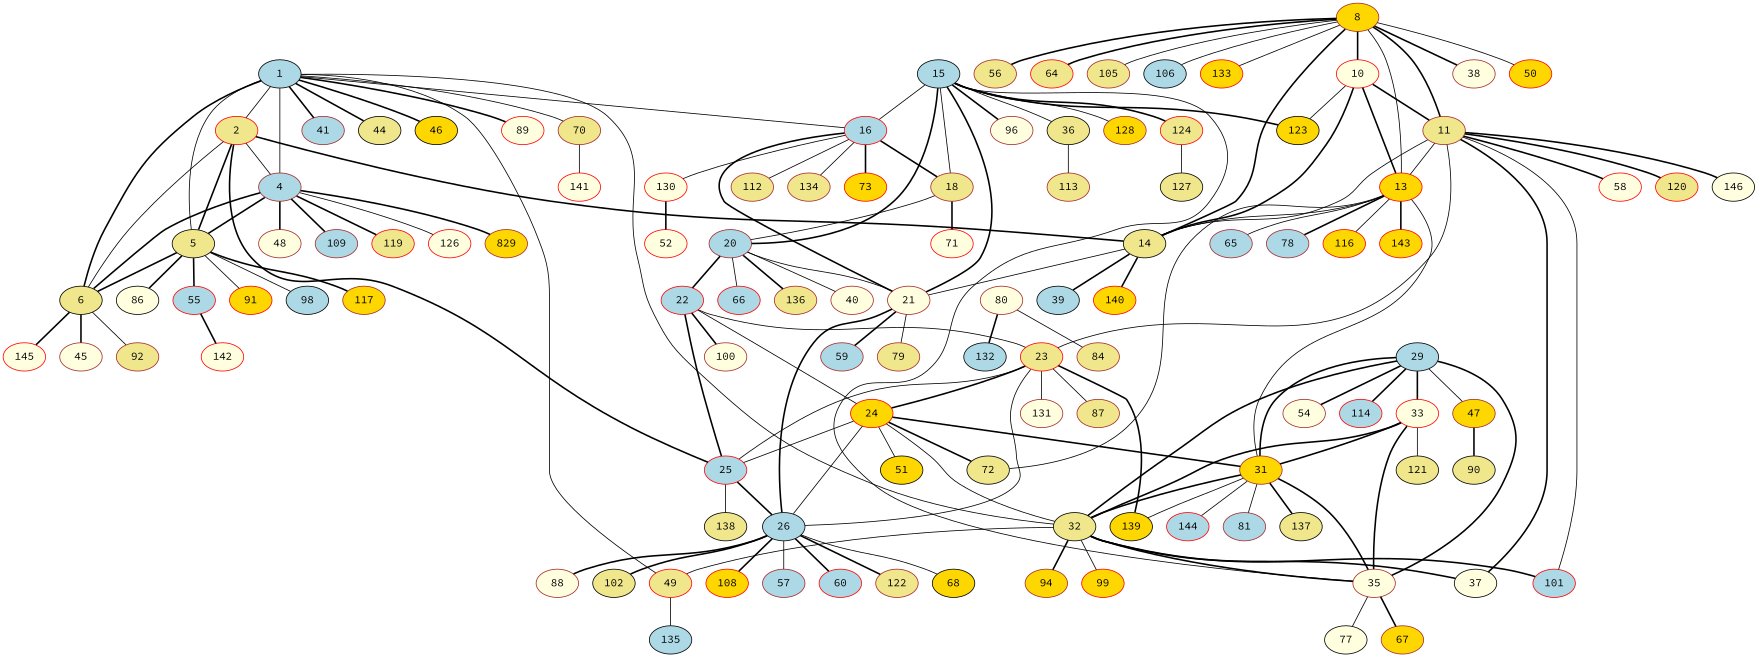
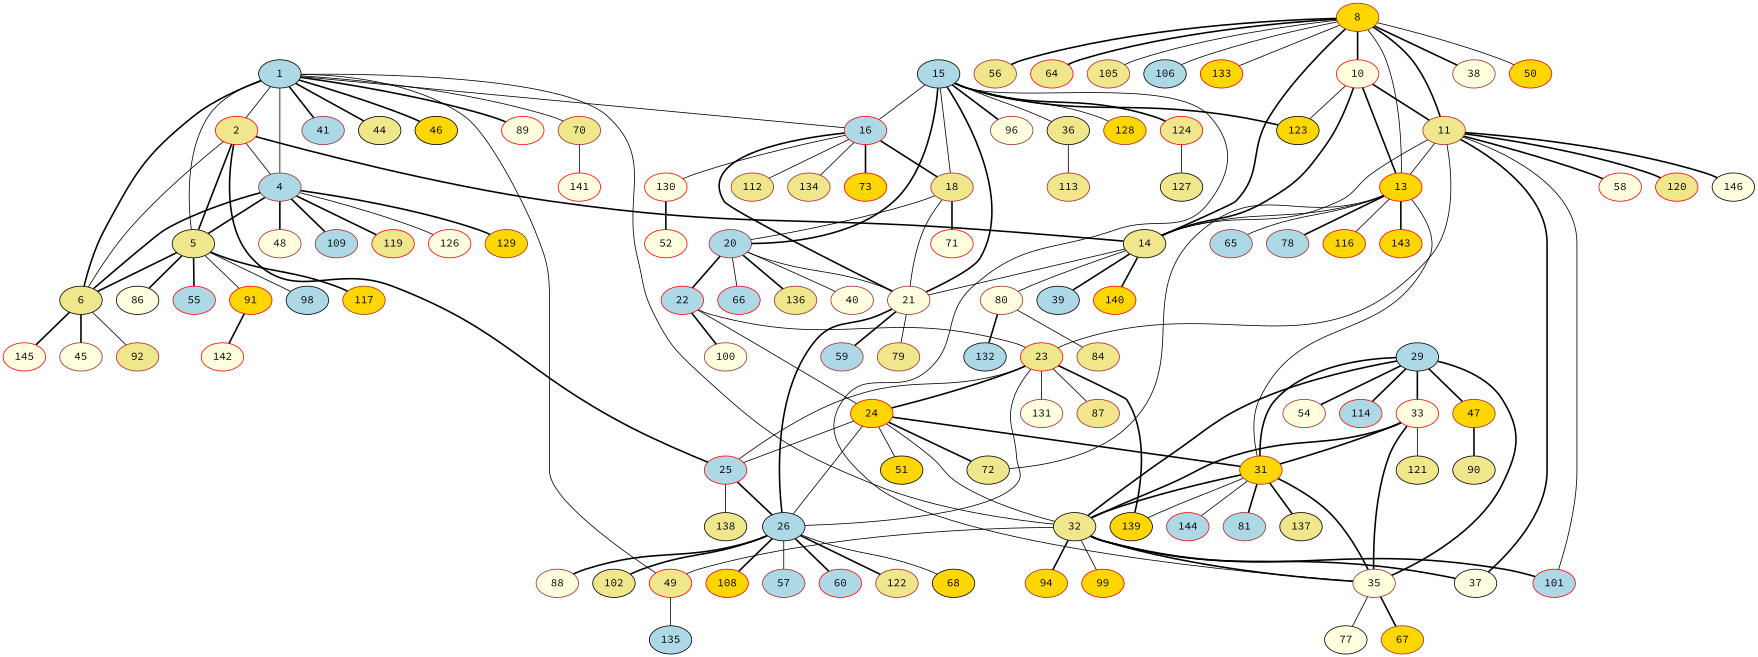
edge "18" -- "21": added
node "829": label "829" -> "129"
edge "14" -- "80": added
edge "55" -- "142": now "91" -- "142"
edge "29" -- "47": style solid -> bold
edge "22" -- "25": removed
edge "31" -- "81": style solid -> bold
